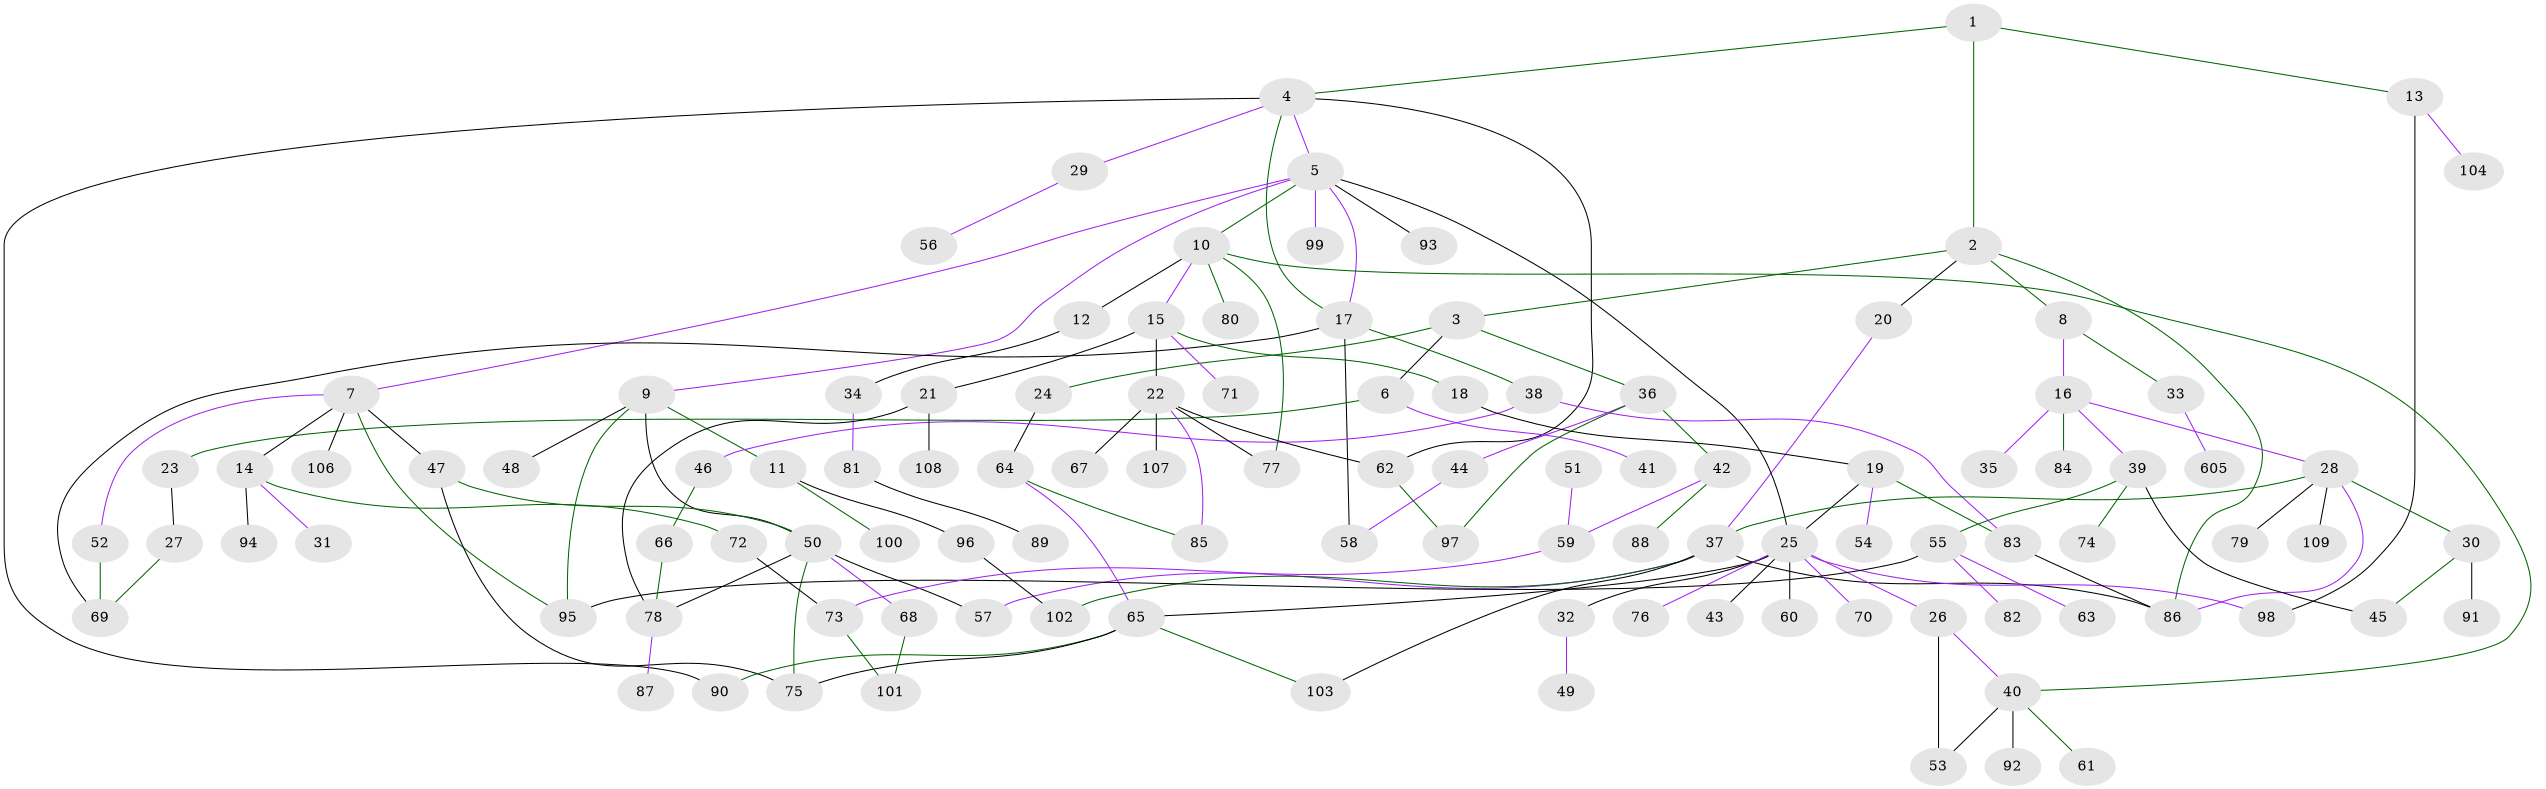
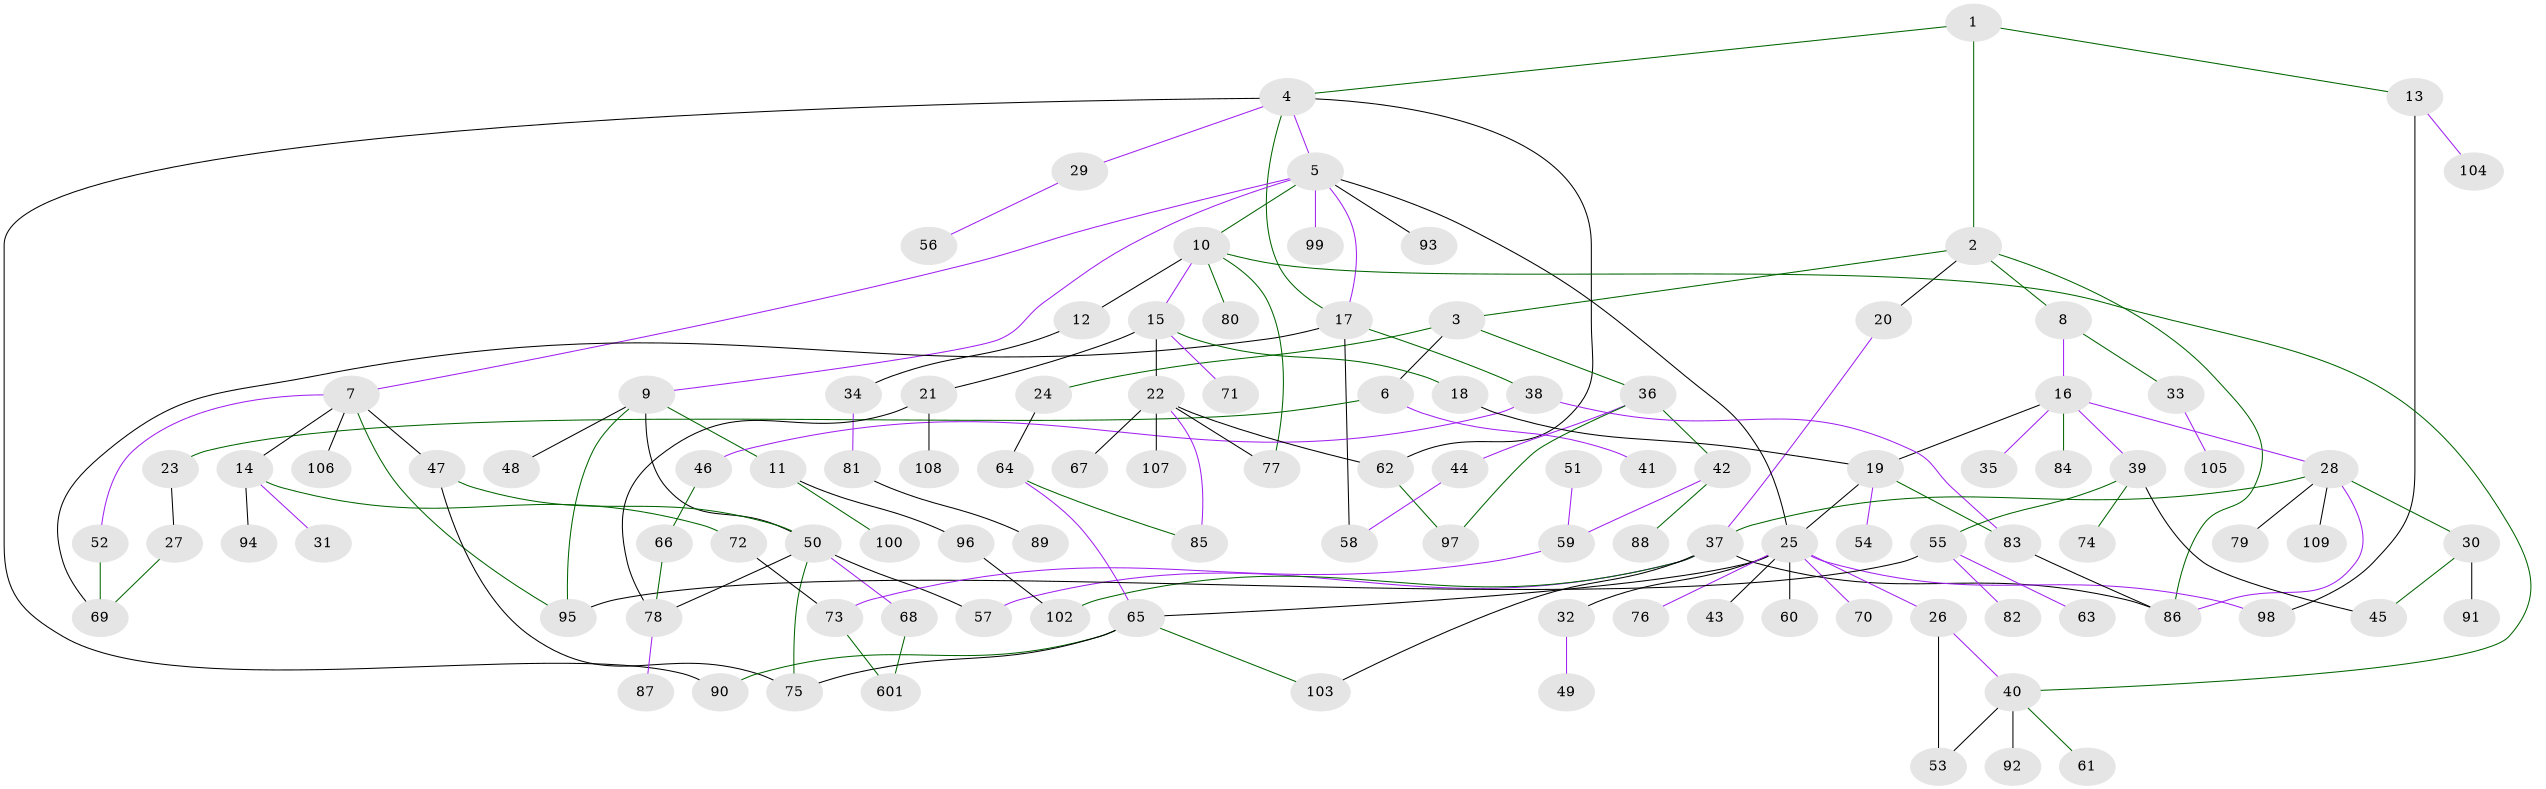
edge "16" -- "19": added
node "605": label "605" -> "105"
node "101": label "101" -> "601"
